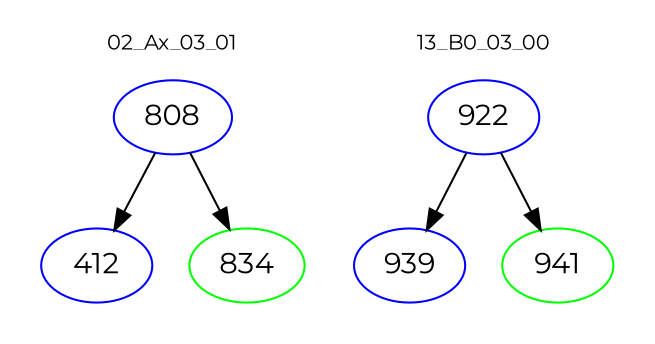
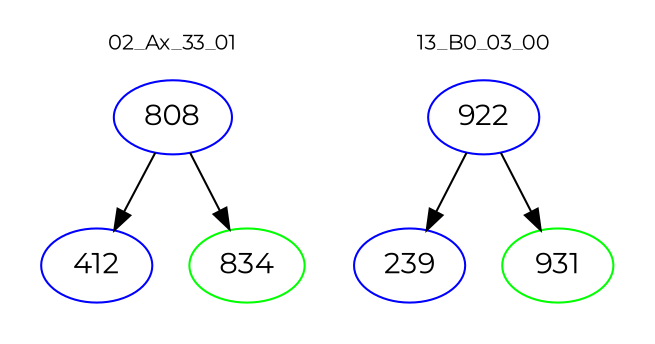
cluster "02_Ax_03_01": label "02_Ax_03_01" -> "02_Ax_33_01"
node "939": label "939" -> "239"
node "941": label "941" -> "931"
